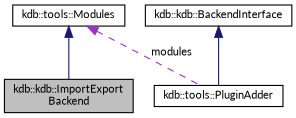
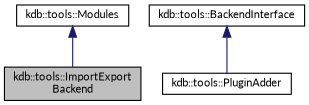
node "kdb::kdb::BackendInterface": label "kdb::kdb::BackendInterface" -> "kdb::tools::BackendInterface"
edge "kdb::tools::PluginAdder" -> "kdb::tools::Modules": removed, label "modules"
node "kdb::kdb::ImportExport Backend": label "kdb::kdb::ImportExport Backend" -> "kdb::tools::ImportExport Backend"
